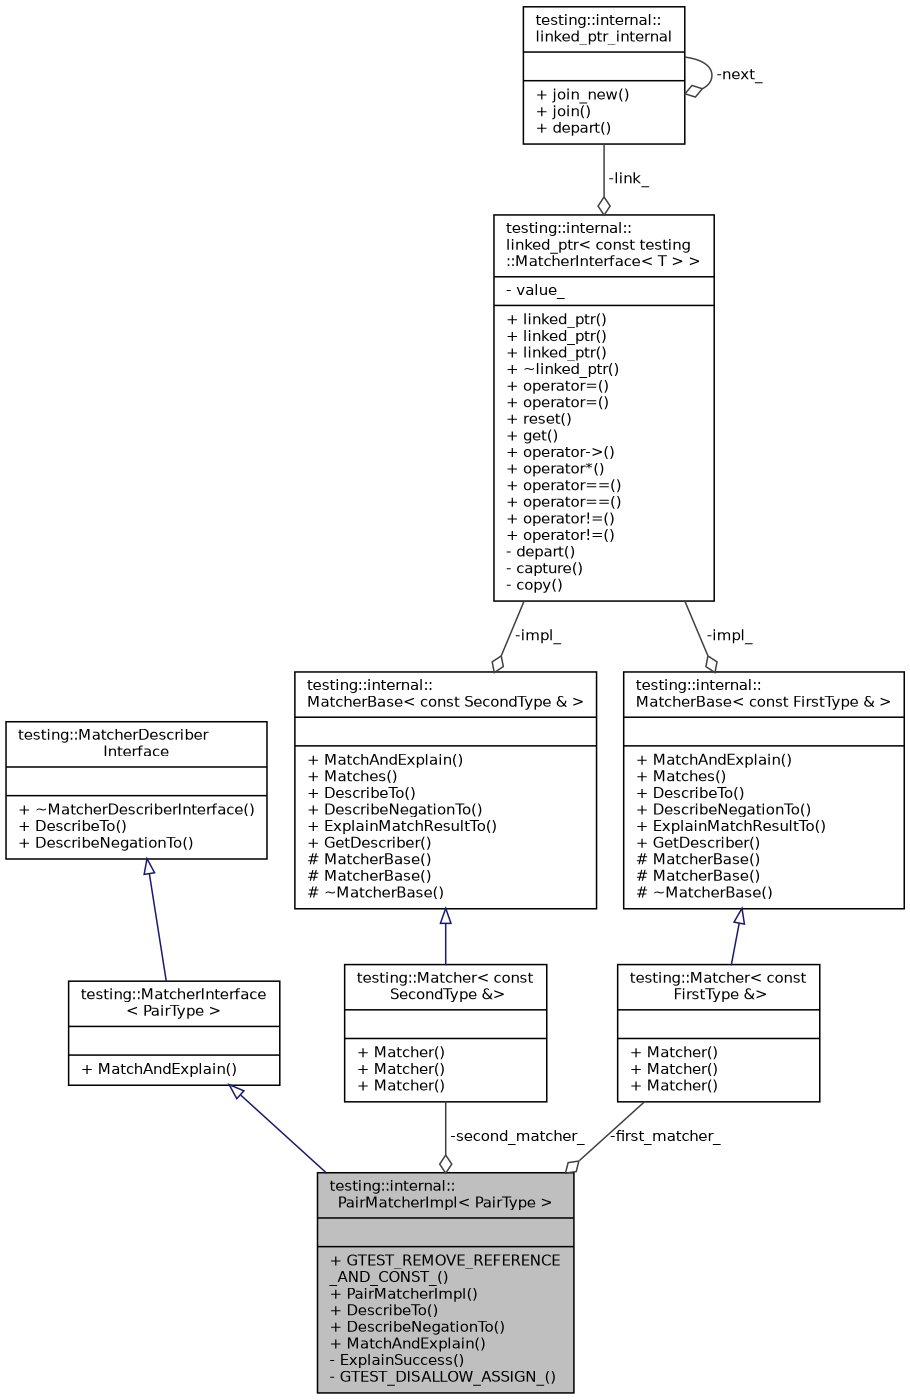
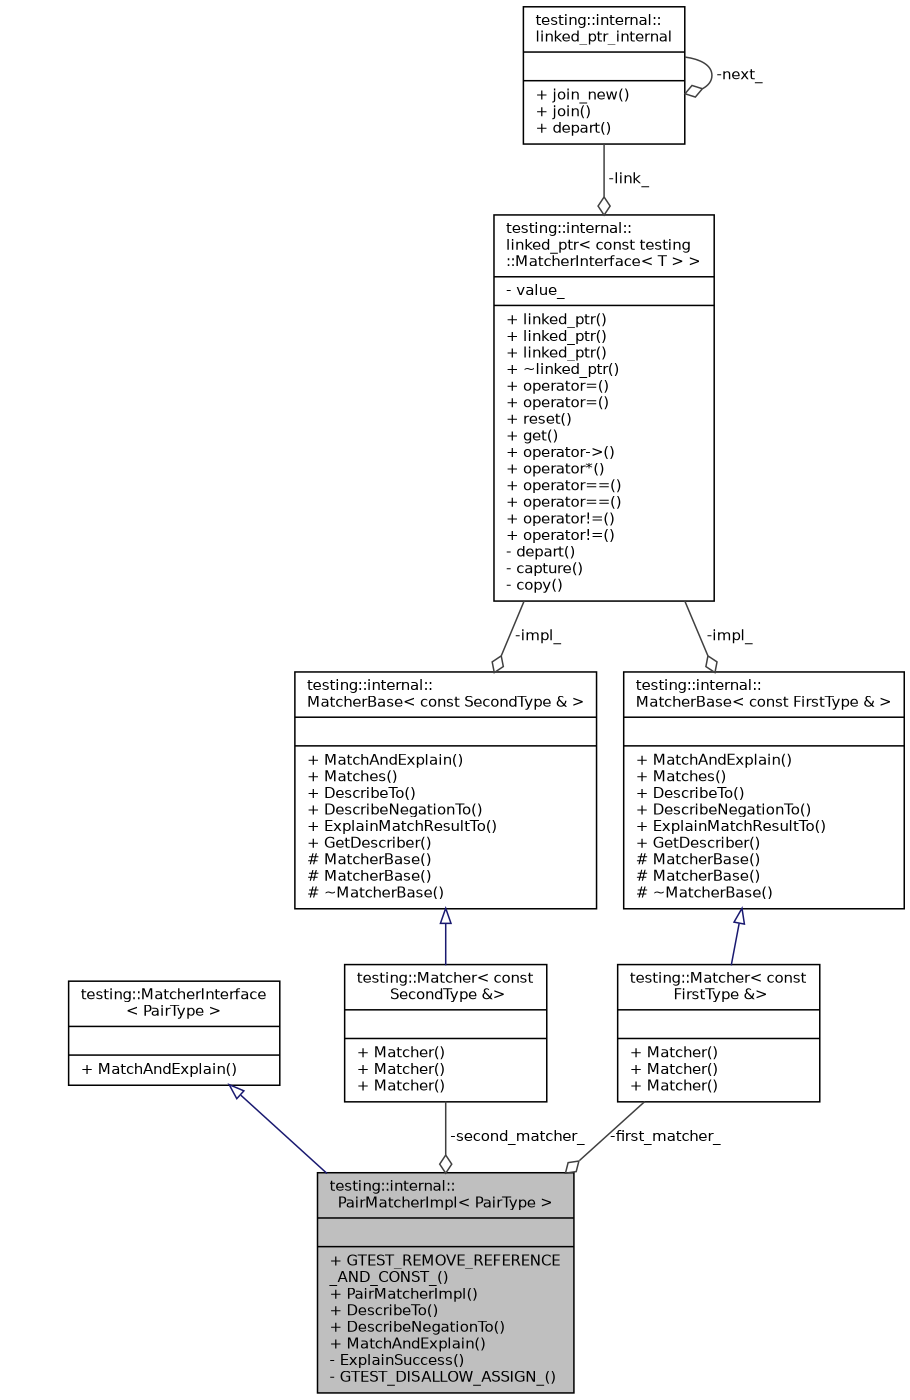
node "testing::MatcherDescriber": removed
